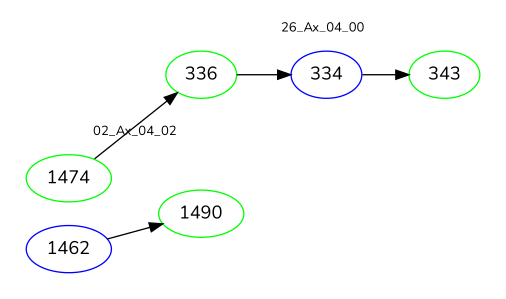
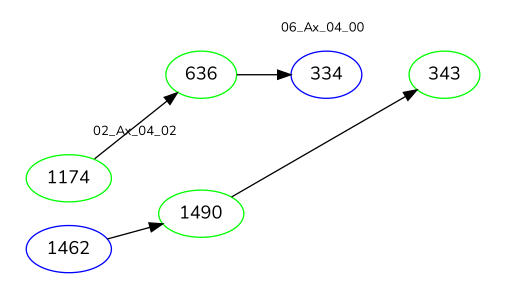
cluster "26_Ax_04_00": label "26_Ax_04_00" -> "06_Ax_04_00"
node "336": label "336" -> "636"
edge "334" -> "343": now "1490" -> "343"
node "1474": label "1474" -> "1174"
